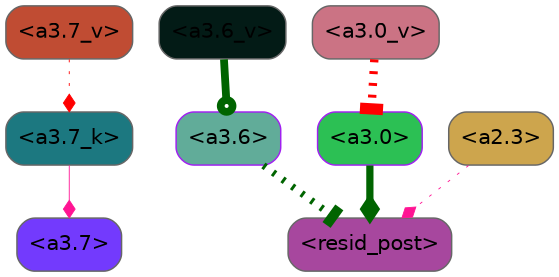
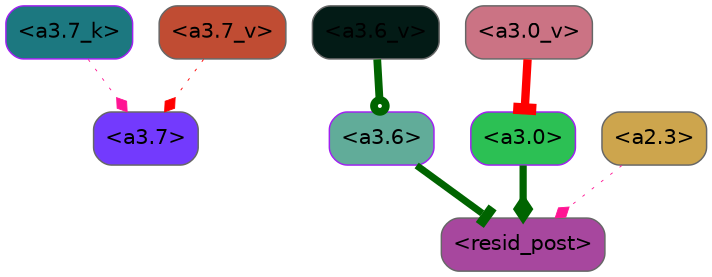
edge "<a3.7_v>" -> "<a3.7_k>": now "<a3.7_v>" -> "<a3.7>"
edge "<a3.0_v>" -> "<a3.0>": style dotted -> bold
node "<a3.7_k>": color gray40 -> purple
edge "<a3.7_k>" -> "<a3.7>": style bold -> dotted
edge "<a3.6>" -> "<resid_post>": style dotted -> bold
